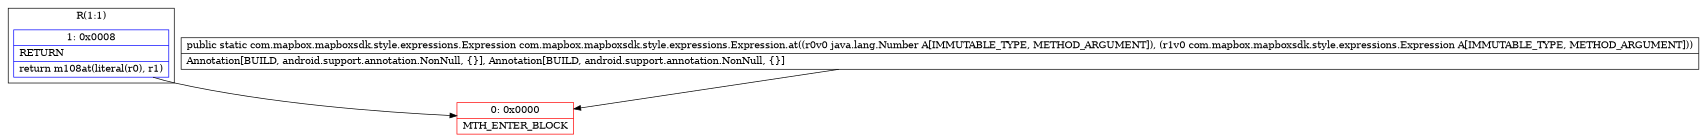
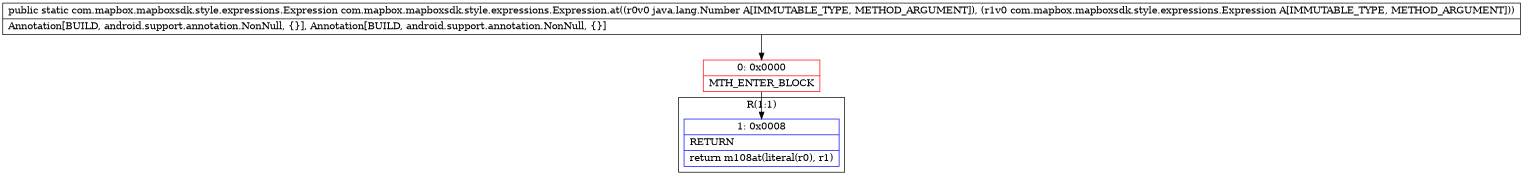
edge "1: 0x0008" -> "0: 0x0000": reversed
